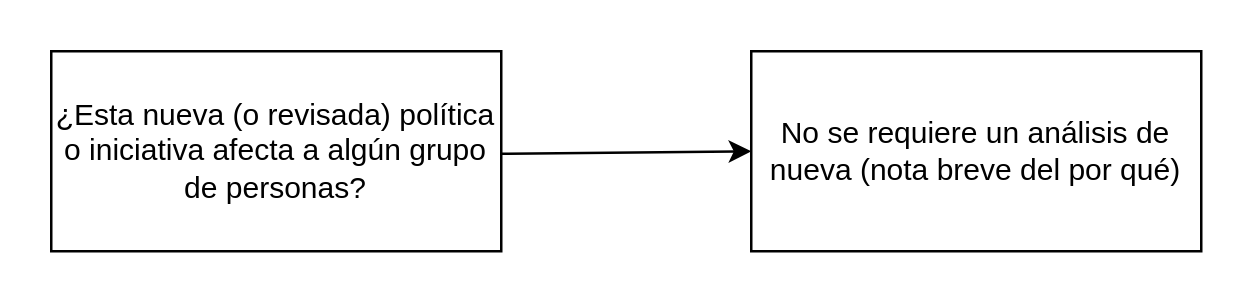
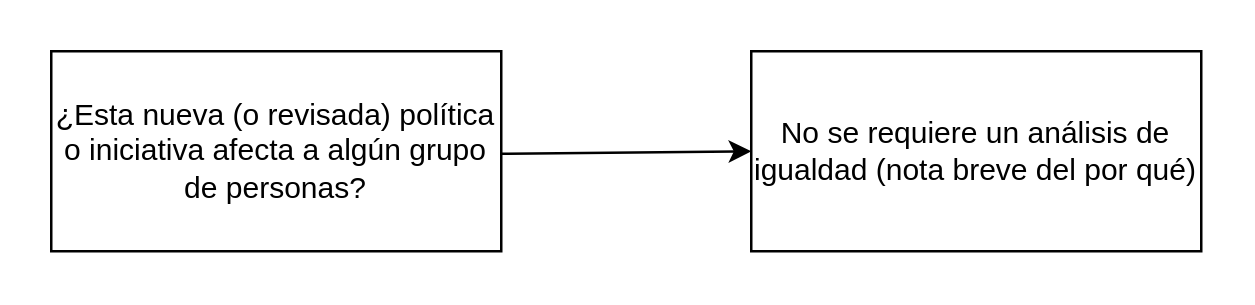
node "No se requiere un análisis de nueva (nota breve del por qué)": label "No se requiere un análisis de nueva (nota breve del por qué)" -> "No se requiere un análisis de igualdad (nota breve del por qué)"
